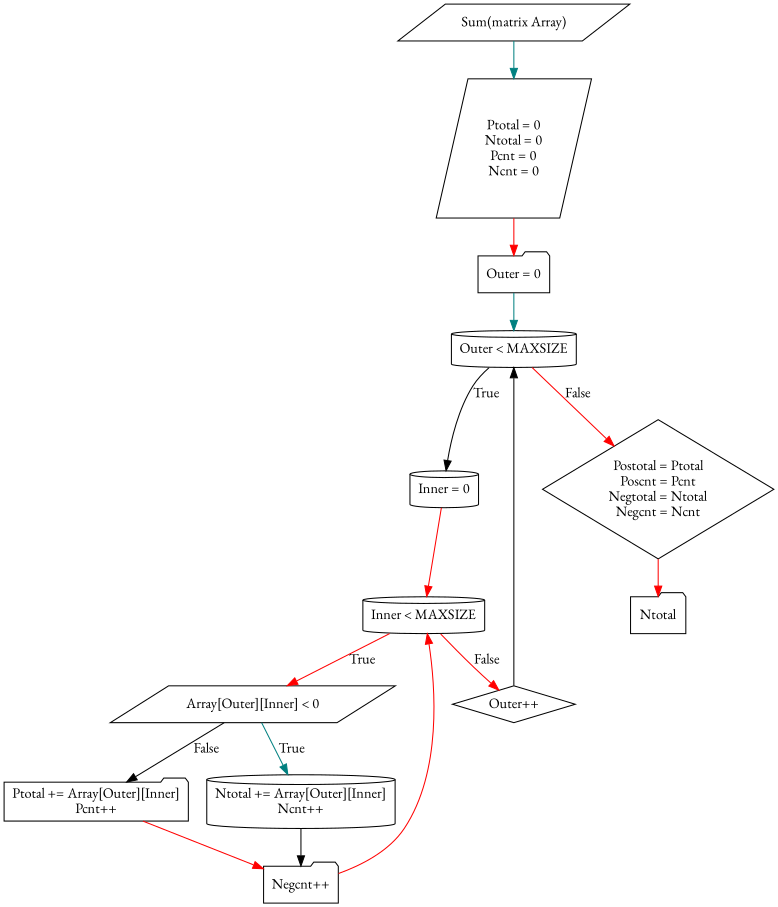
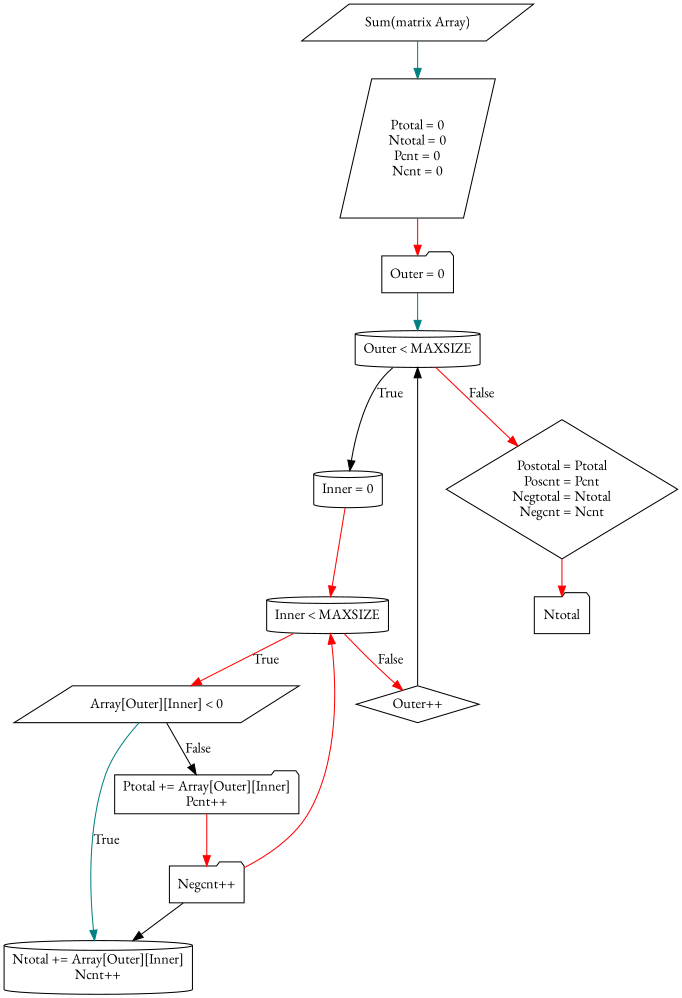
edge "Ntotal += Array[Outer][Inner] Ncnt++" -> "Negcnt++": reversed
